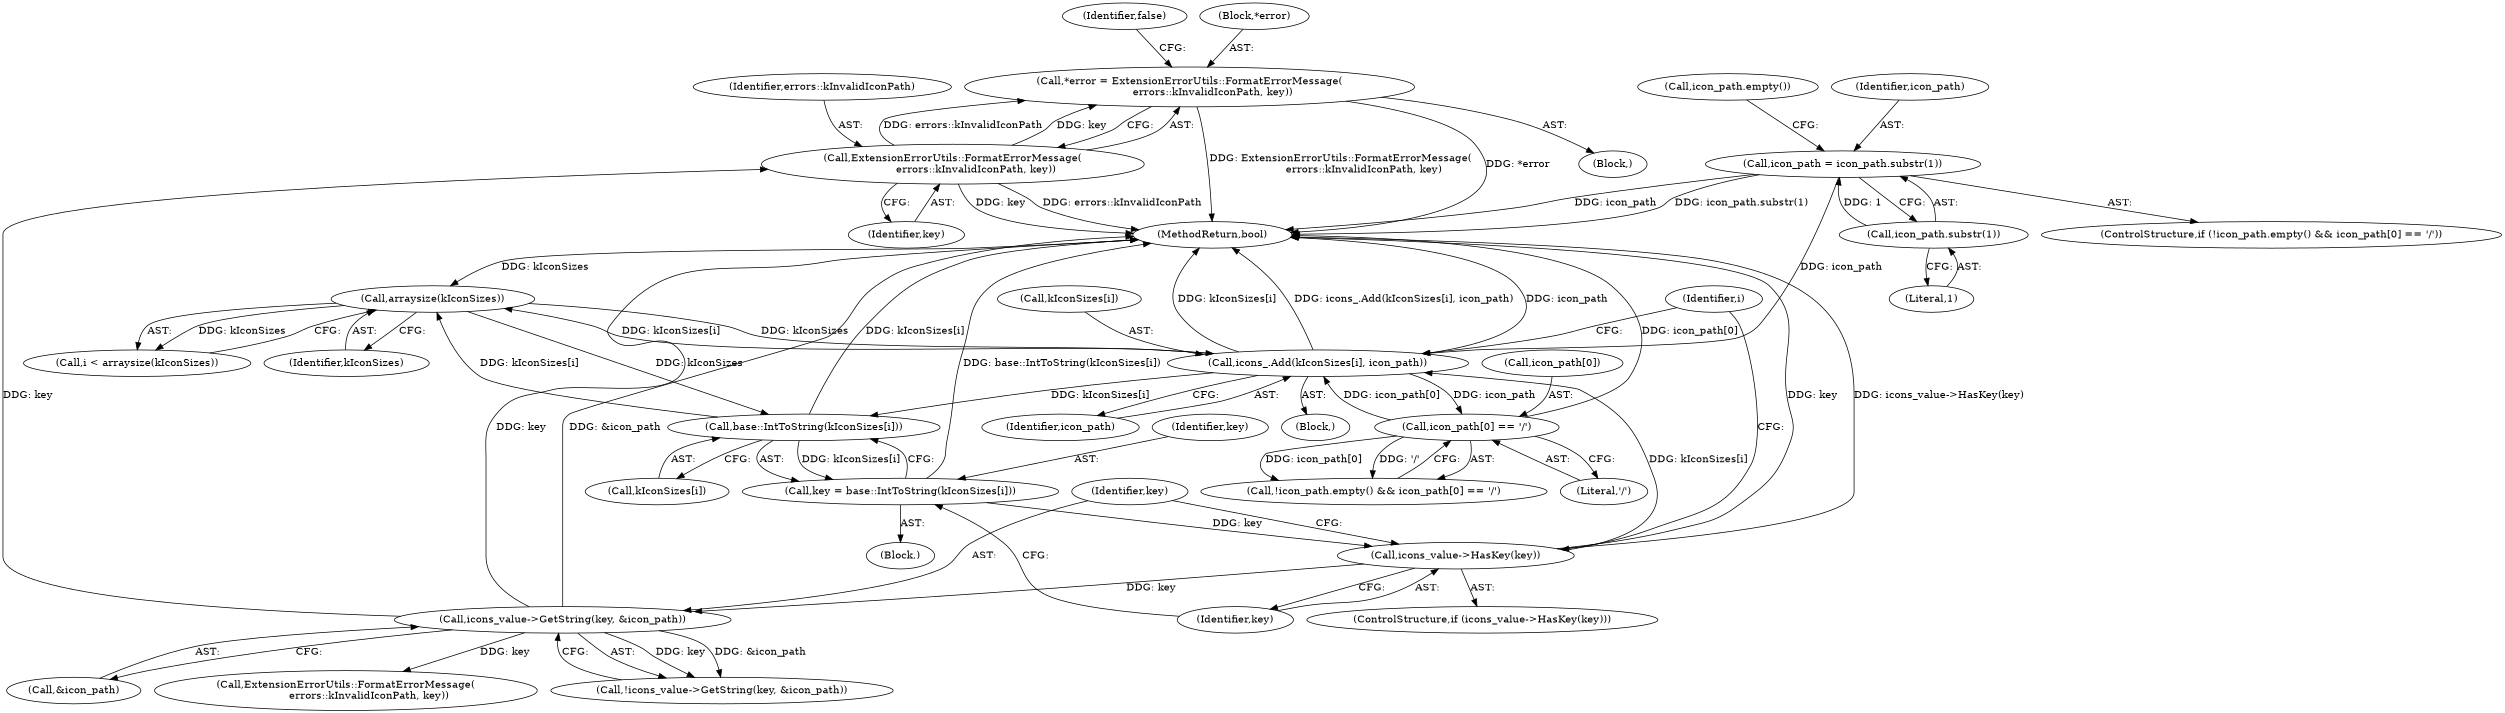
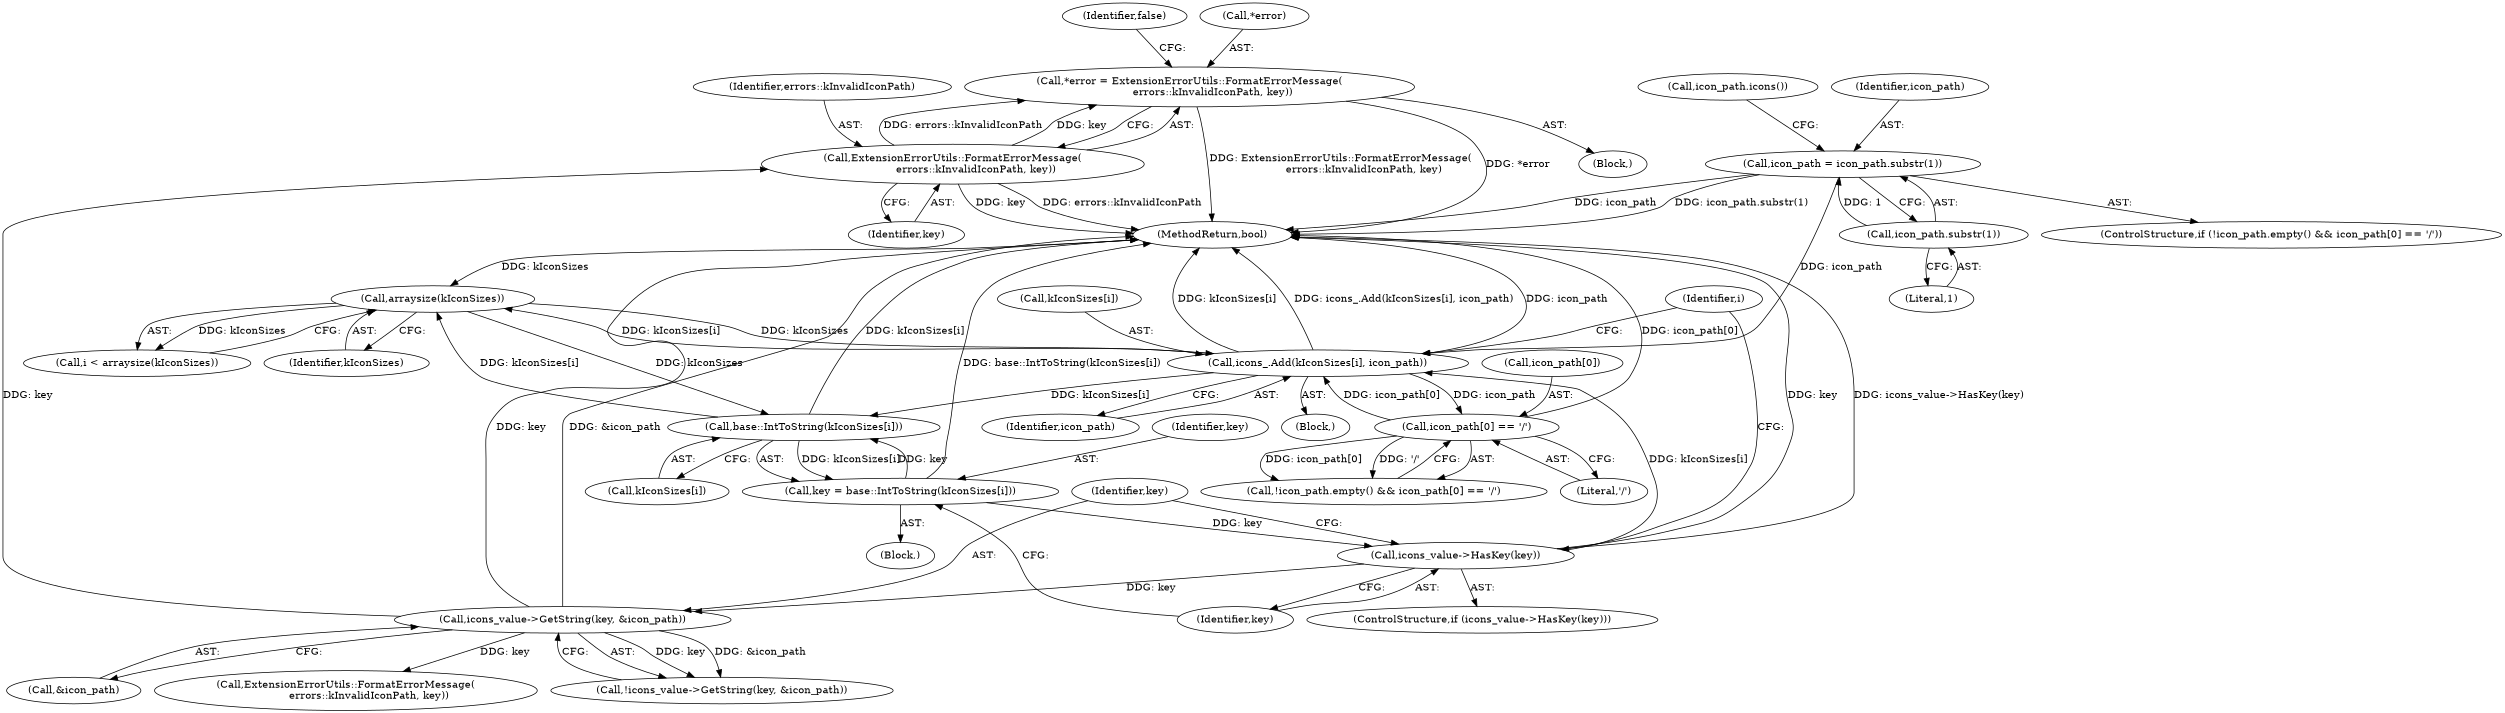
node "(Block,*error)": label "(Block,*error)" -> "(Call,*error)"
node "(Call,icon_path.empty())": label "(Call,icon_path.empty())" -> "(Call,icon_path.icons())"
edge "(Call,key = base::IntToString(kIconSizes[i]))" -> "(Call,base::IntToString(kIconSizes[i]))": label "CFG: " -> "DDG: key"
